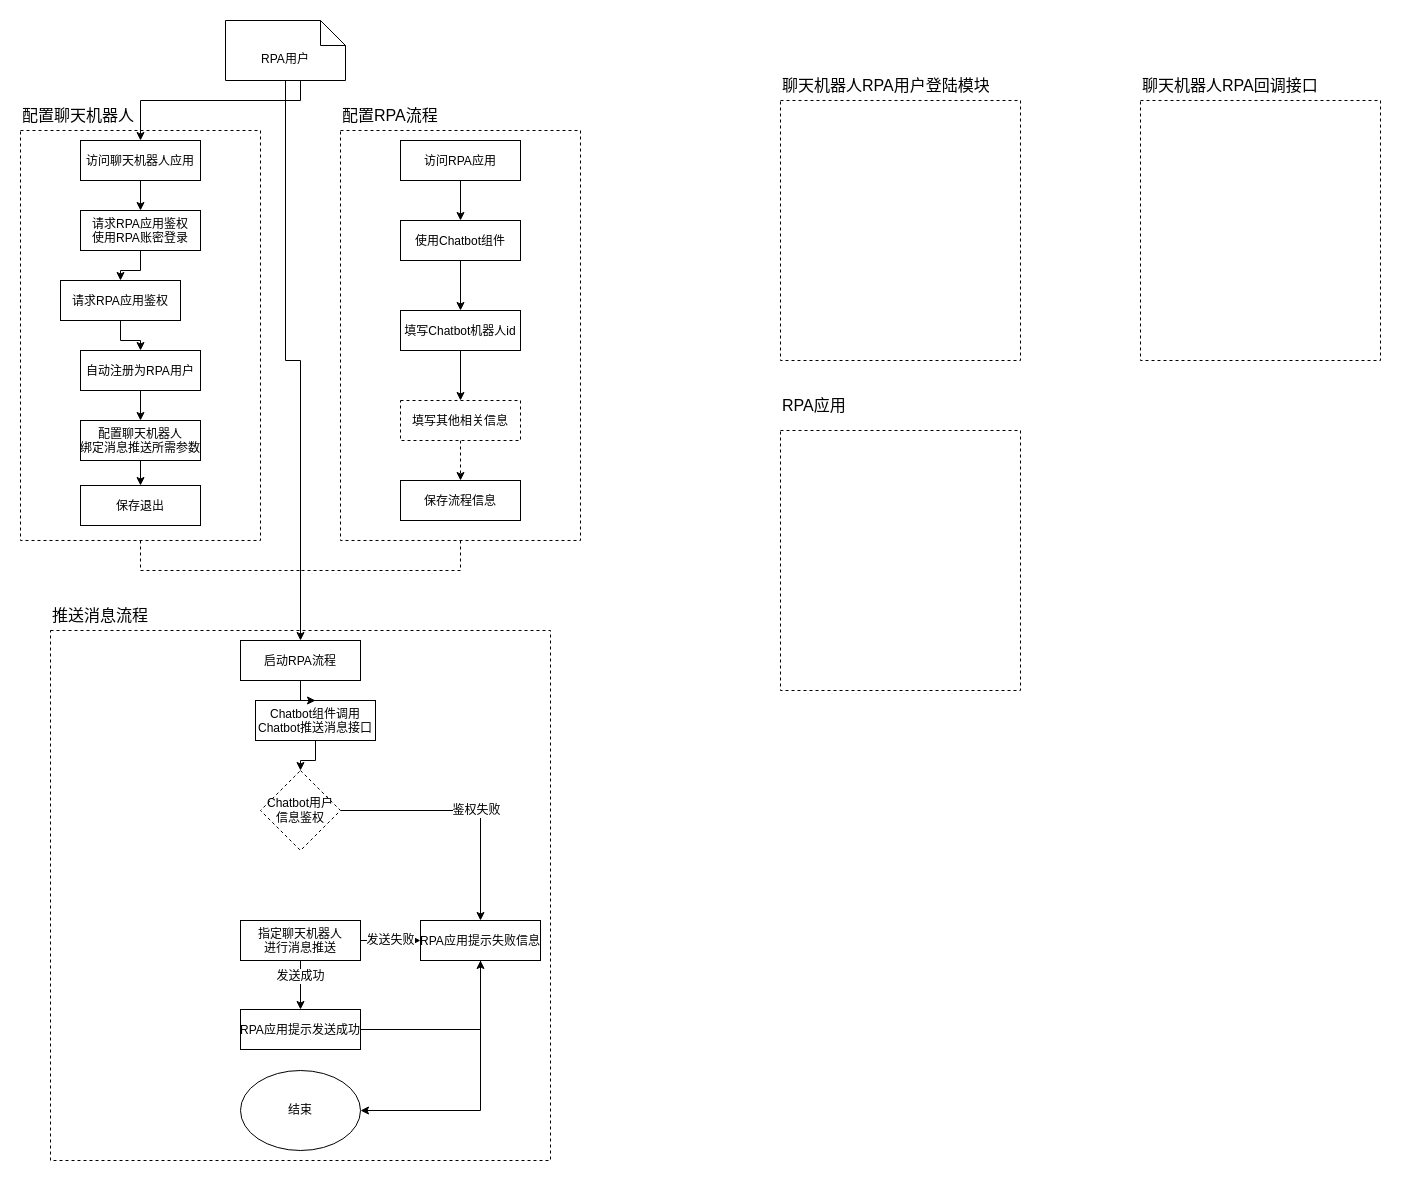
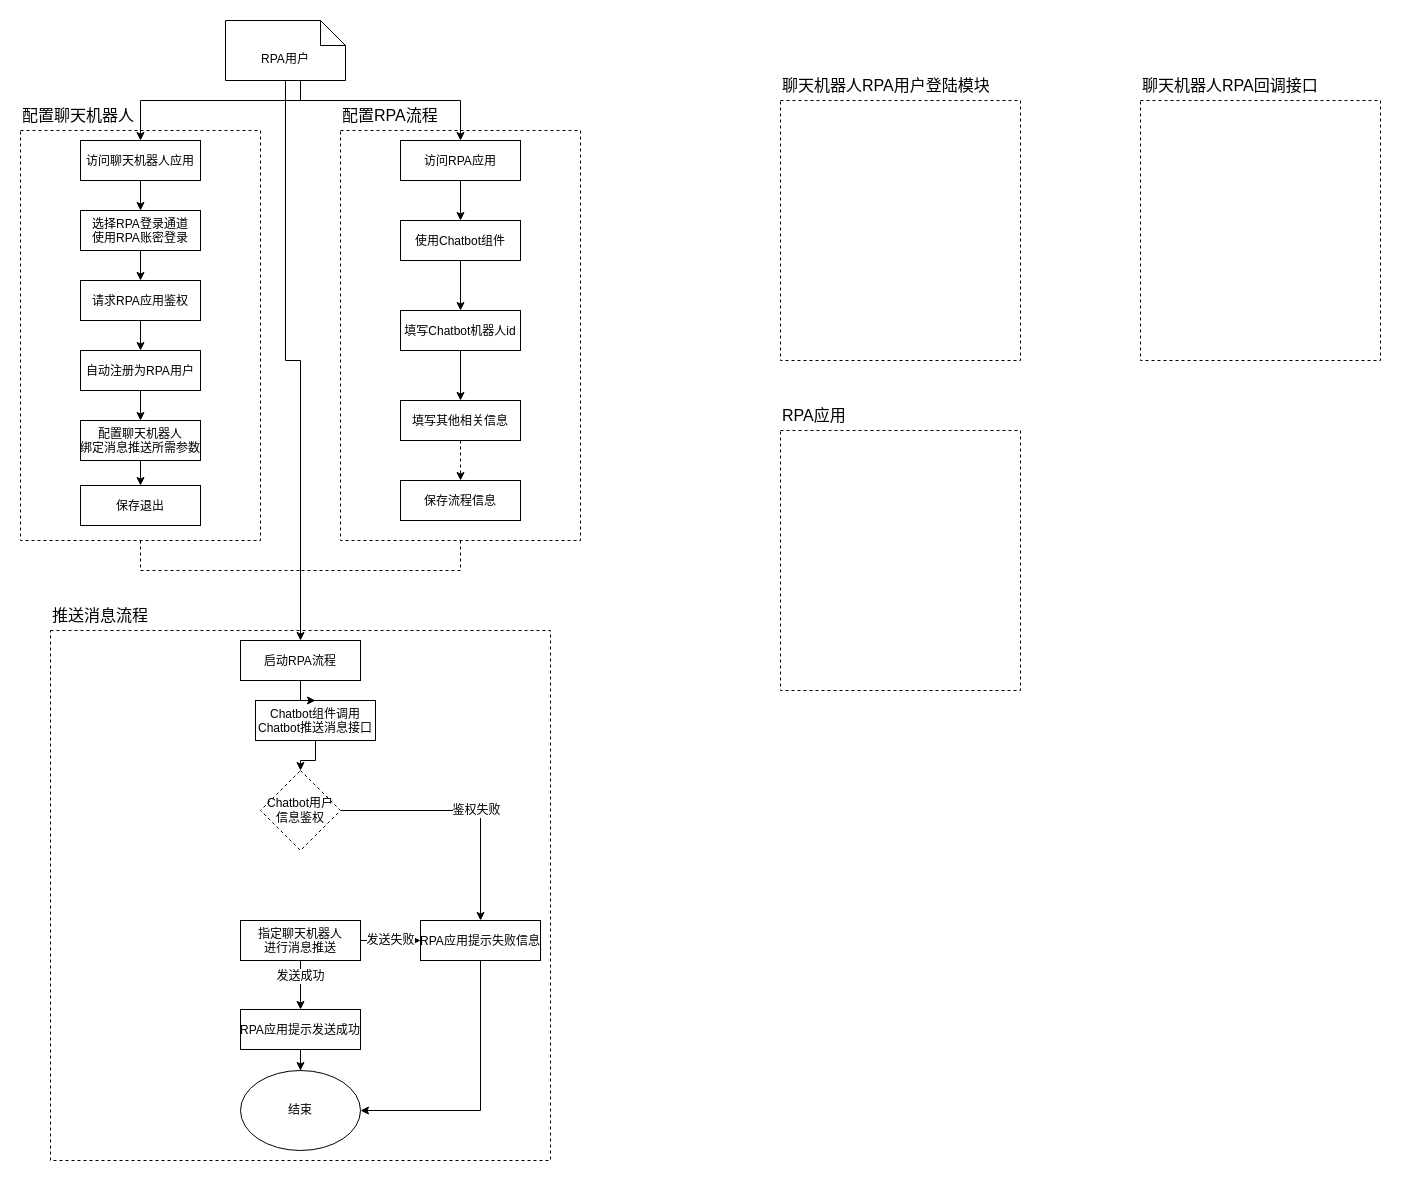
edge "RPA用户" -> "访问RPA应用": added
node "请求RPA应用鉴权 使用RPA账密登录": label "请求RPA应用鉴权 使用RPA账密登录" -> "选择RPA登录通道 使用RPA账密登录"
node "请求RPA应用鉴权": moved (121, 301) -> (141, 301)
node "RPA应用": moved (891, 406) -> (891, 416)
node "填写其他相关信息": style dashed -> solid
edge "RPA应用提示发送成功" -> "RPA应用提示失败信息": now "RPA应用提示发送成功" -> "结束"
